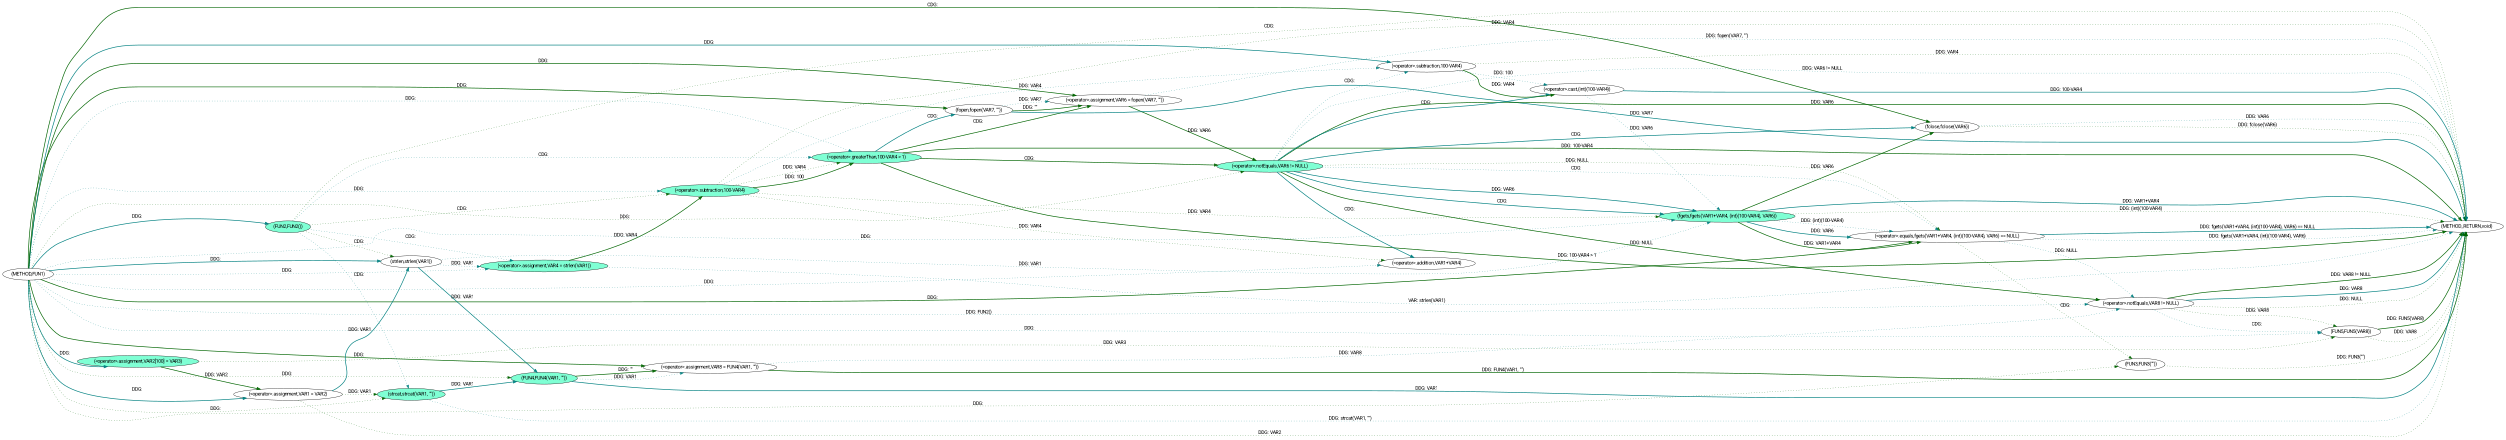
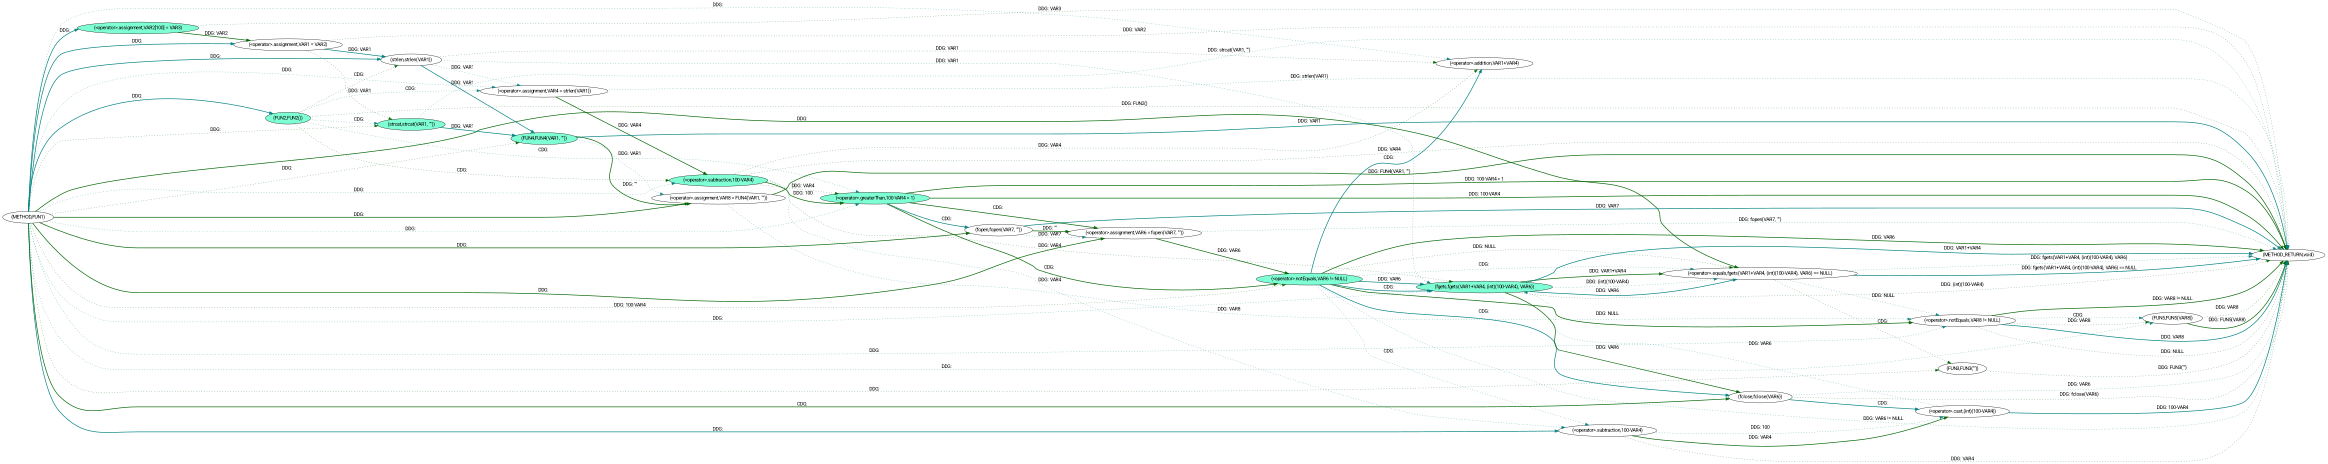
edge "(FUN2,FUN2())" -> "(METHOD_RETURN,void)": label "CDG: " -> "DDG: FUN2()"
edge "(strlen,strlen(VAR1))" -> "(<operator>.addition,VAR1+VAR4)": added, label "DDG: VAR1"
edge "(<operator>.notEquals,VAR6 != NULL)" -> "(<operator>.cast,(int)(100-VAR4))": now "(fclose,fclose(VAR6))" -> "(<operator>.cast,(int)(100-VAR4))"
edge "(METHOD,FUN1)" -> "(<operator>.notEquals,VAR6 != NULL)": label "DDG: " -> "DDG: 100-VAR4"
node "(<operator>.assignment,VAR4 = strlen(VAR1))": fillcolor aquamarine -> white
edge "(<operator>.assignment,VAR4 = strlen(VAR1))" -> "(METHOD_RETURN,void)": label "VAR: strlen(VAR1)" -> "DDG: strlen(VAR1)"
edge "(METHOD,FUN1)" -> "(<operator>.notEquals,VAR8 != NULL)": label "DDG: FUN2()" -> "DDG: "
edge "(<operator>.assignment,VAR2[100] = VAR3)" -> "(FUN5,FUN5(VAR8))": now "(<operator>.assignment,VAR2[100] = VAR3)" -> "(METHOD_RETURN,void)"
